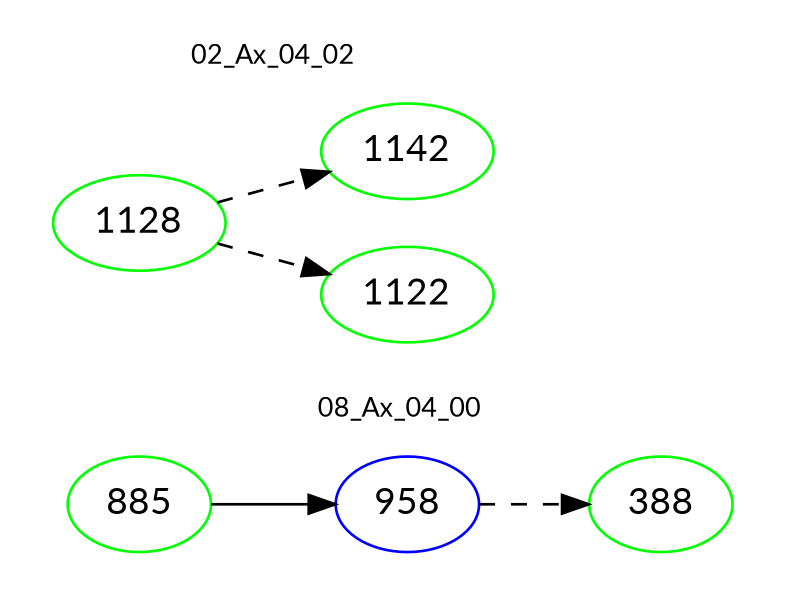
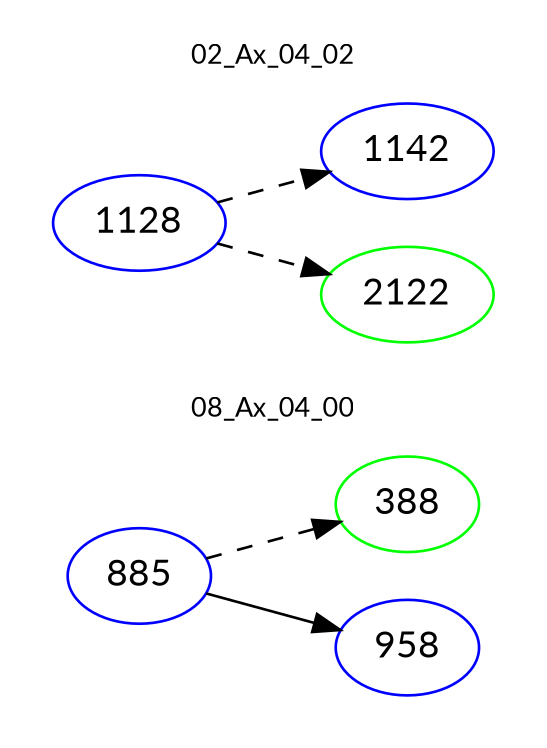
node "1142": color green -> blue
node "1128": color green -> blue
node "1122": label "1122" -> "2122"
node "885": color green -> blue
edge "958" -> "388": now "885" -> "388"
